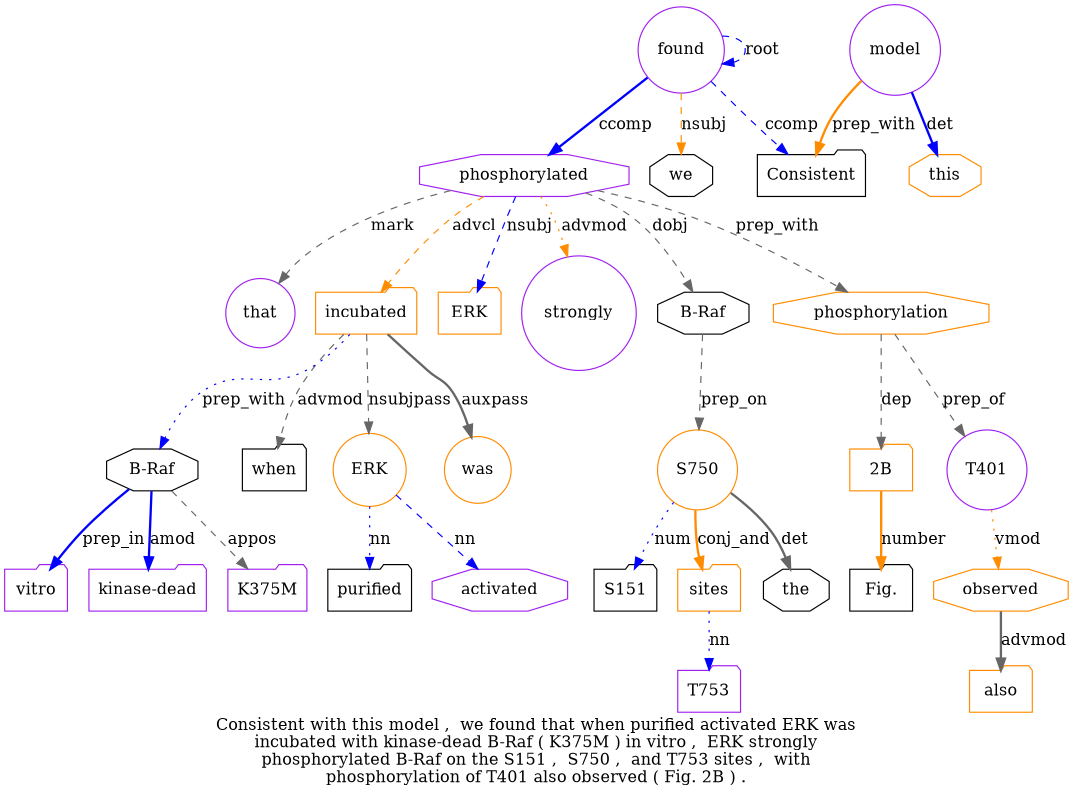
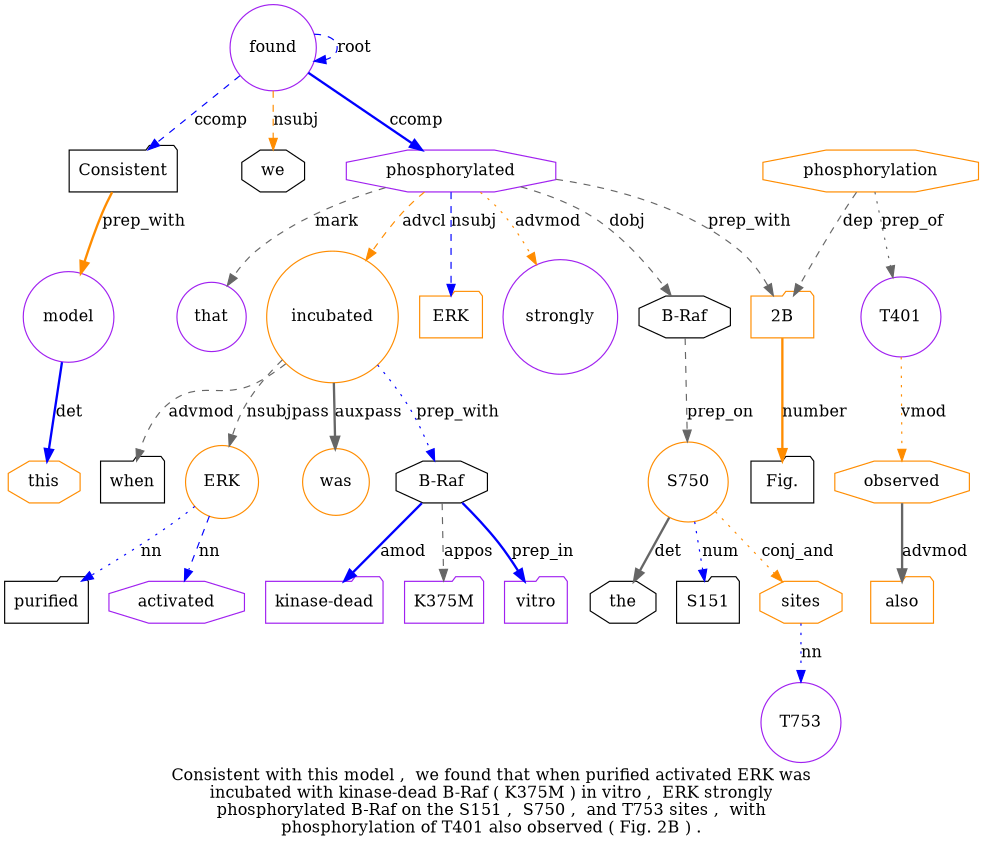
edge "model" -> "Consistent": reversed
edge "phosphorylated" -> "phosphorylation": now "phosphorylated" -> "2B"
node "incubated": shape folder -> circle
edge "phosphorylation" -> "T401": style dashed -> dotted
edge "S750" -> "sites": style bold -> dotted
node "sites": shape folder -> octagon
node "T753": shape folder -> circle
